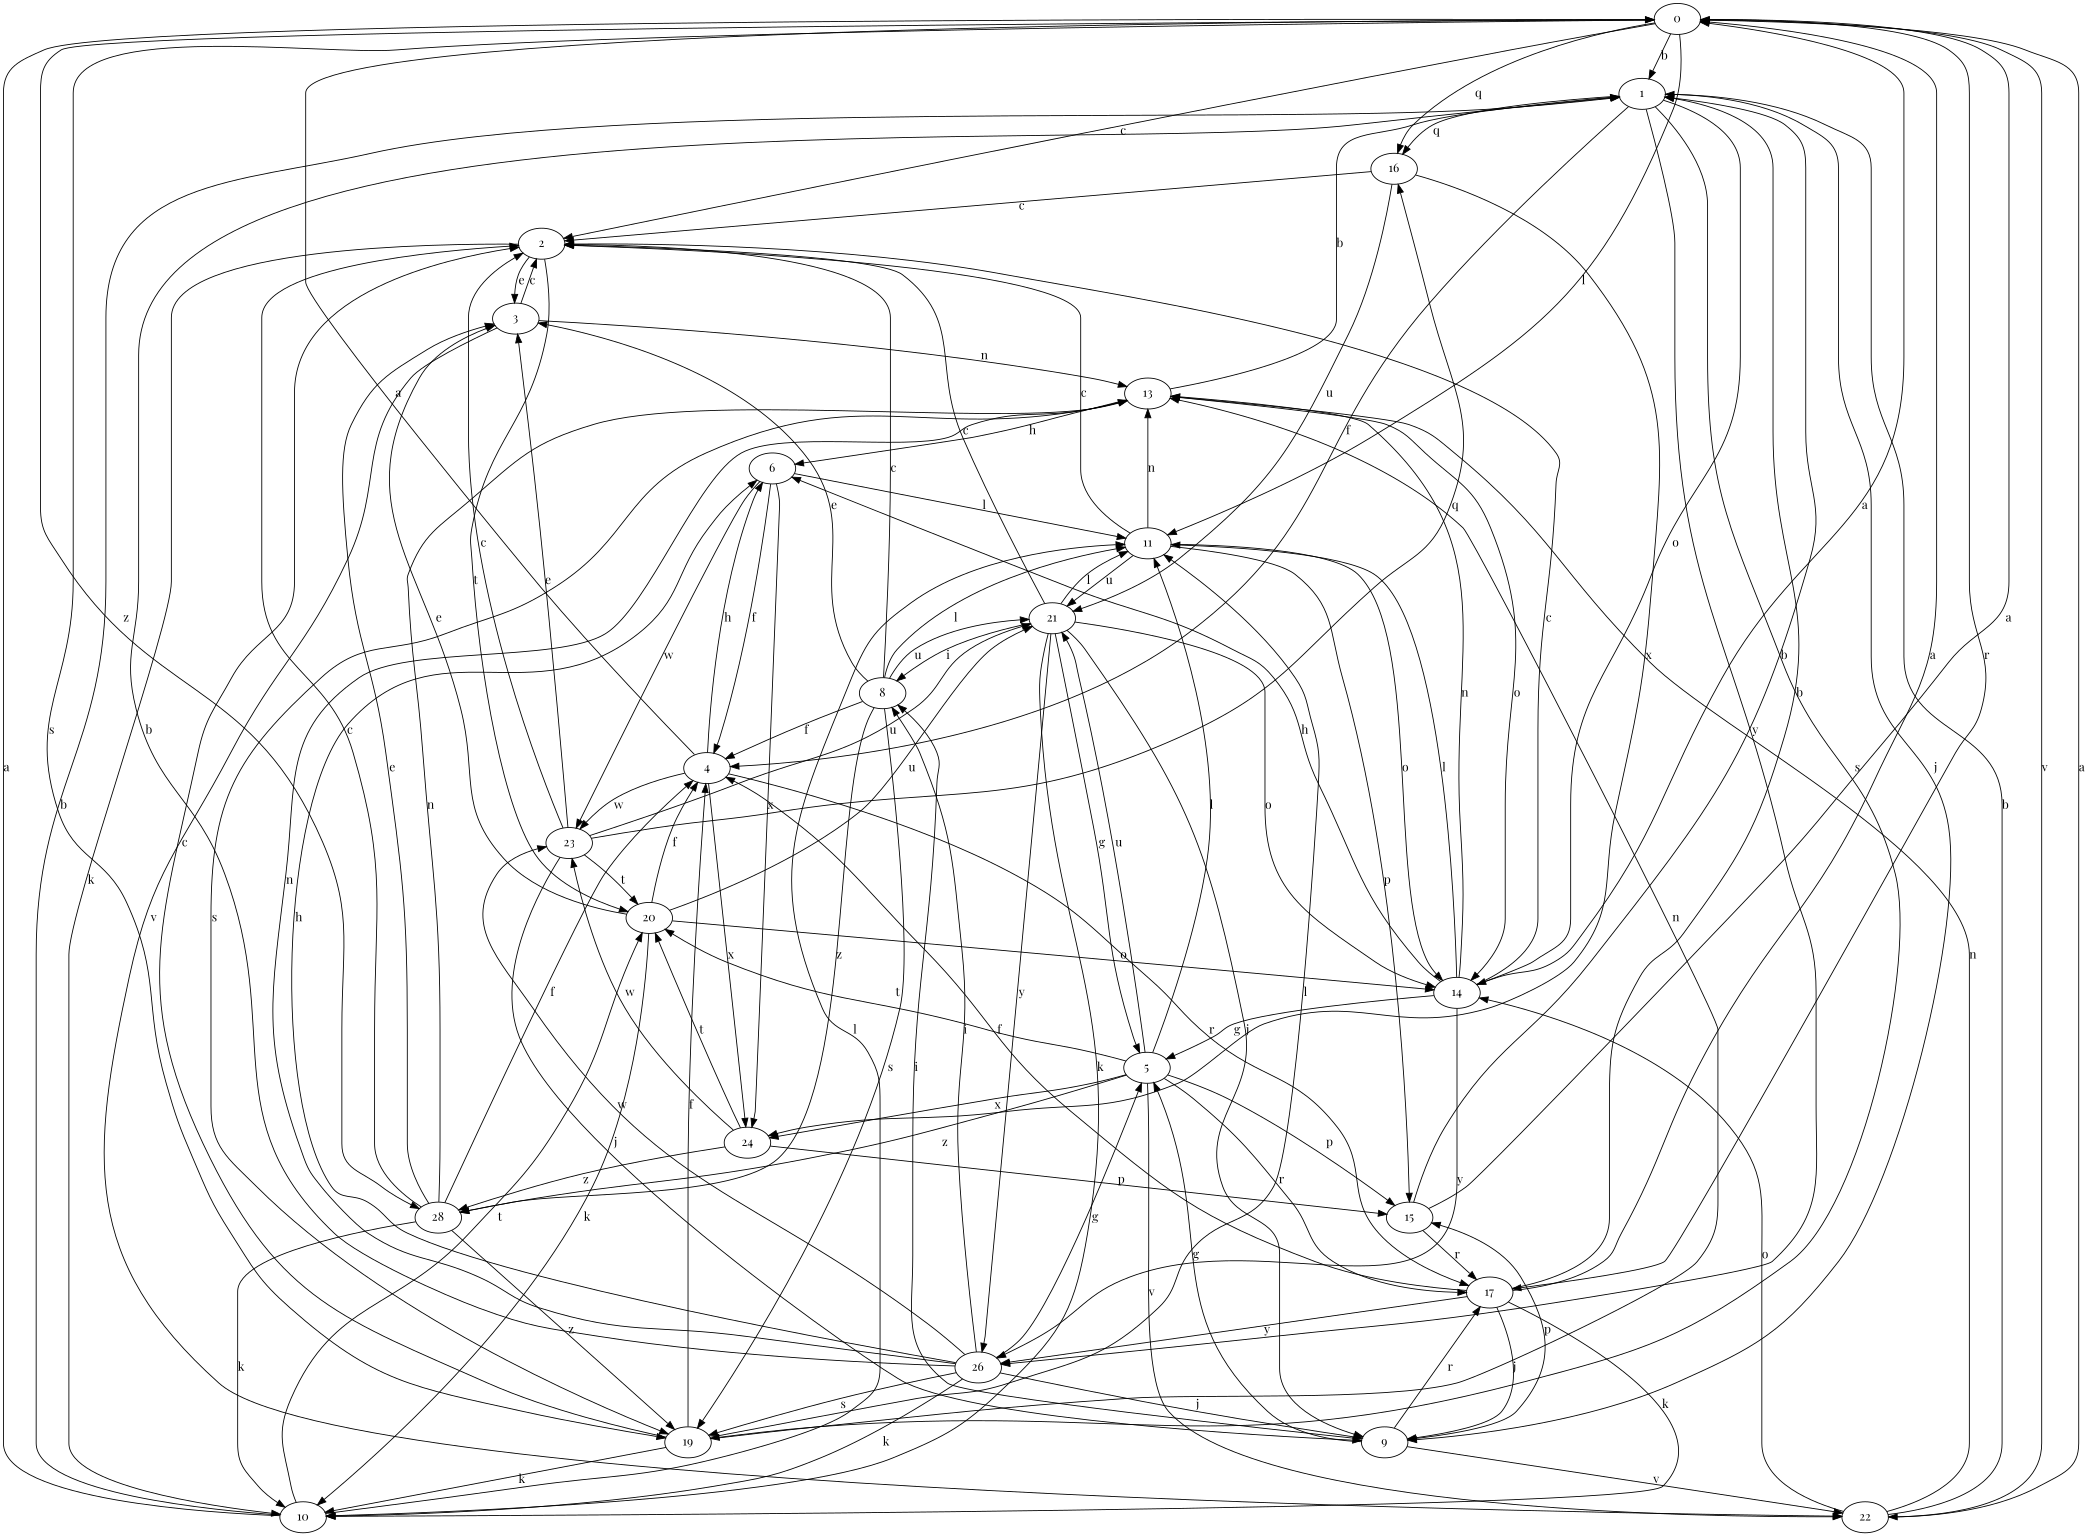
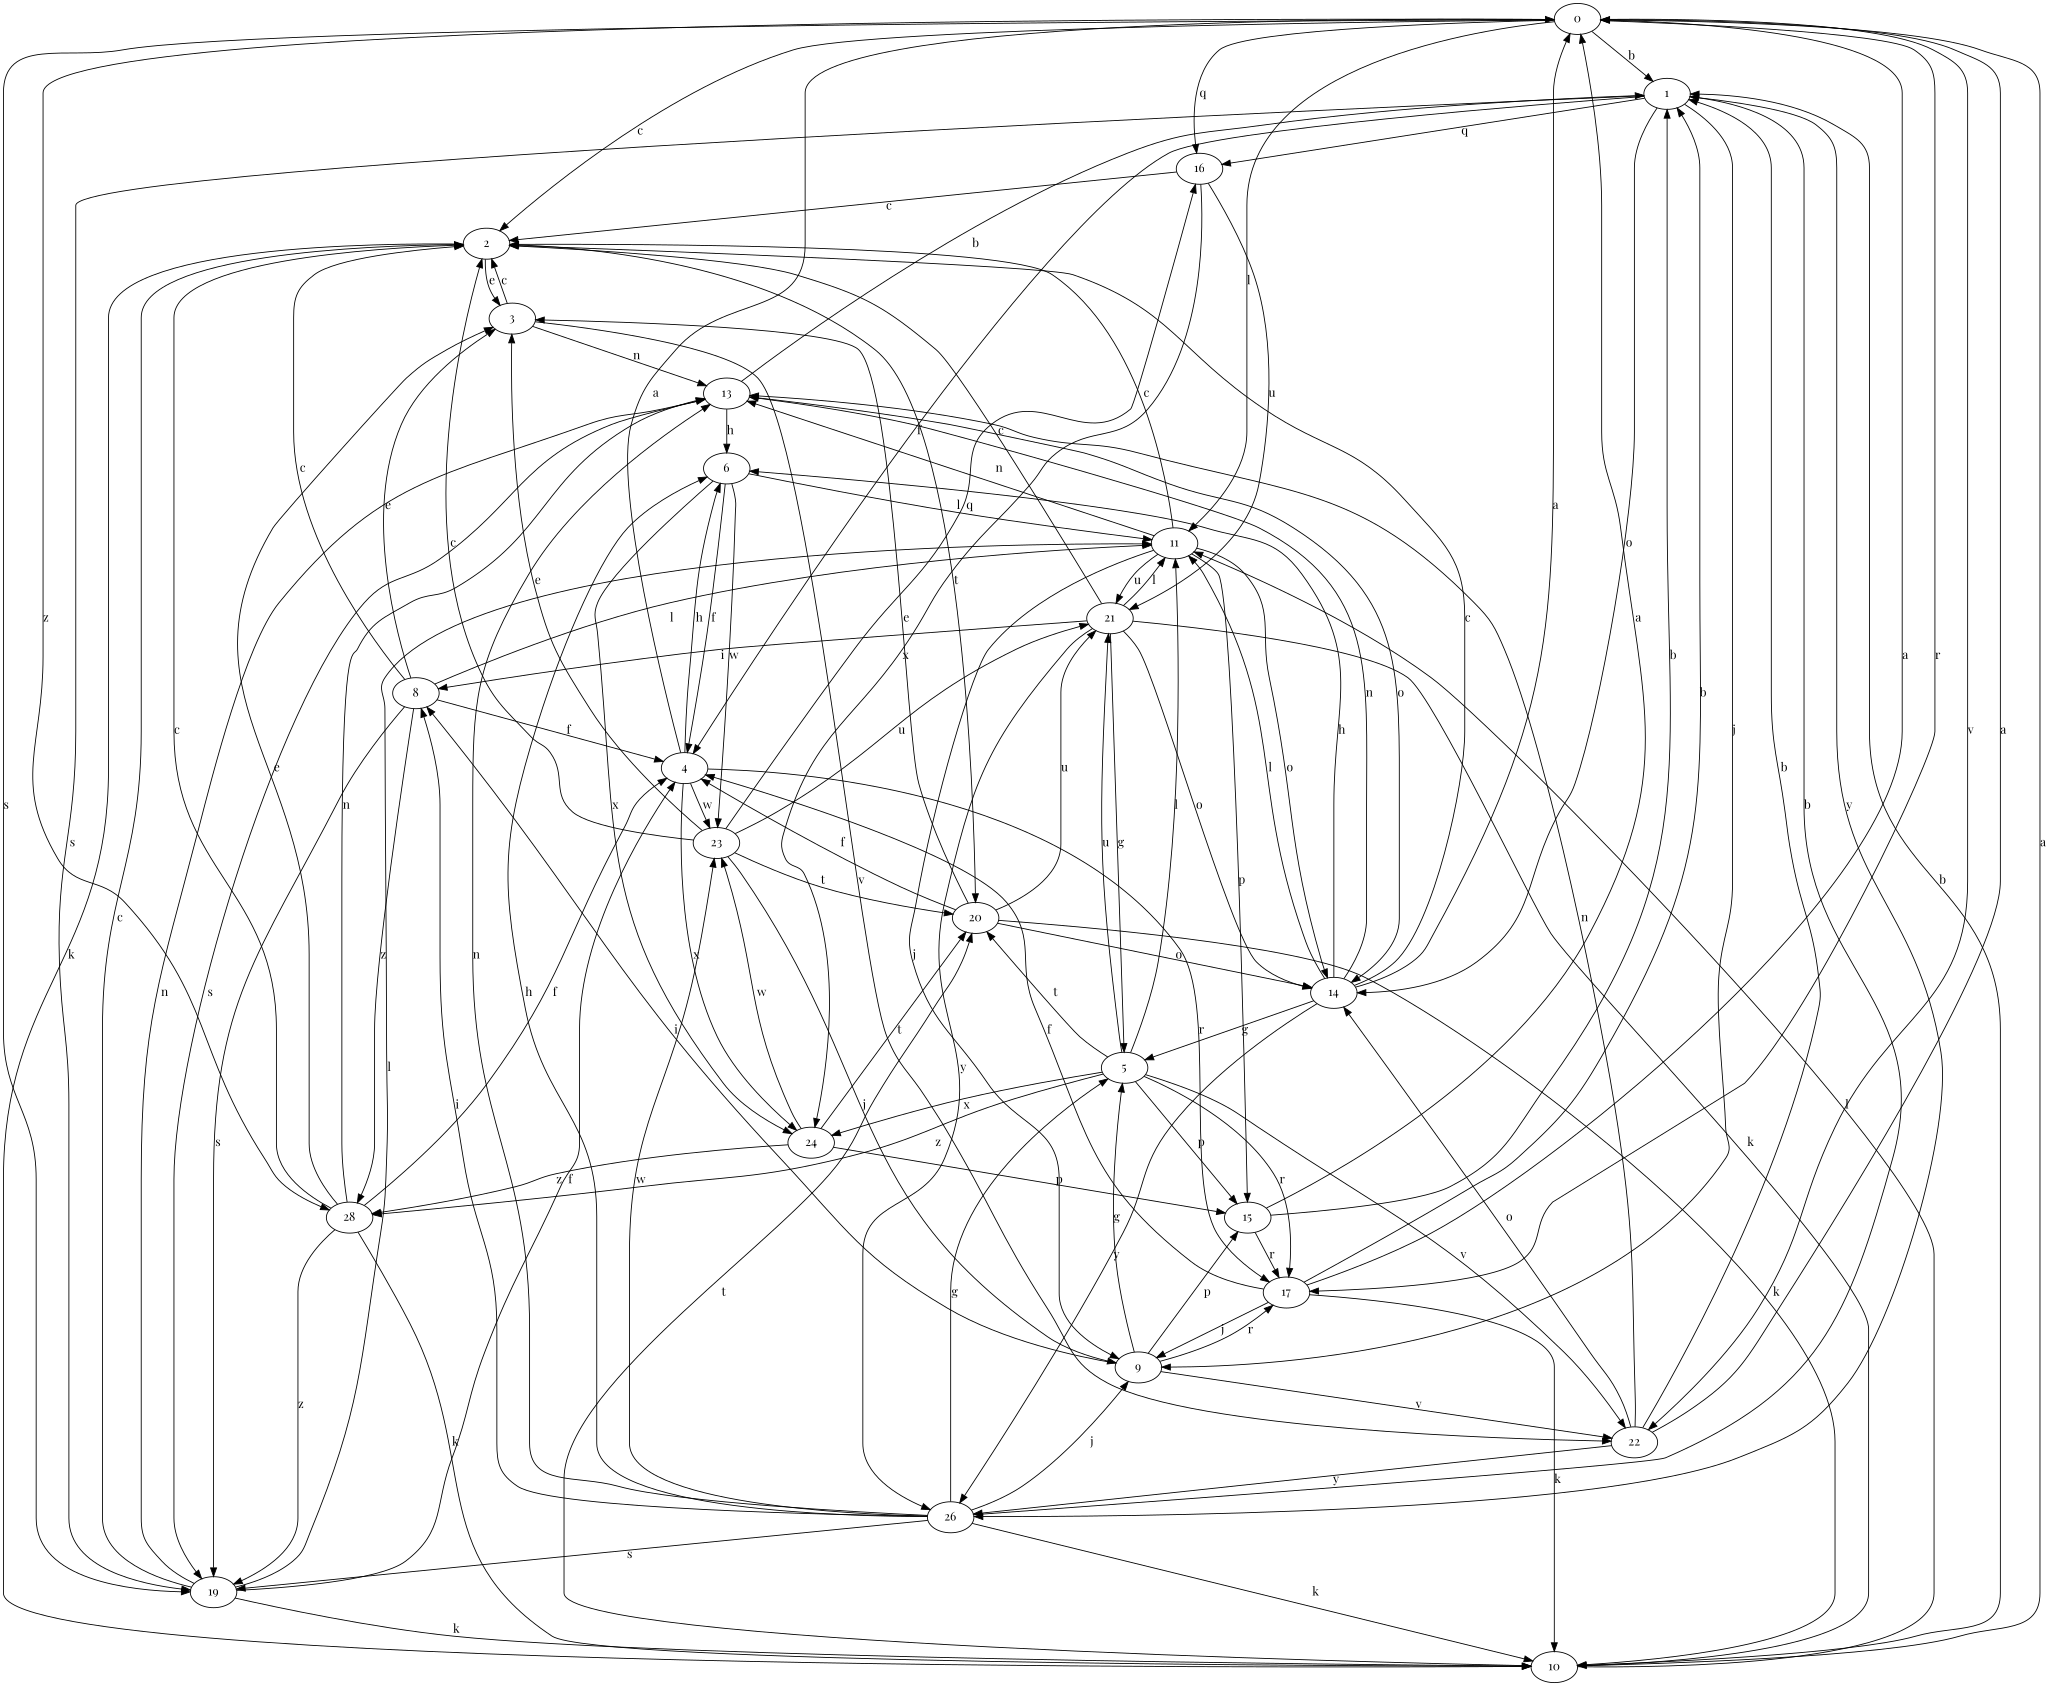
edge "8" -> "21": removed, label "u"
edge "21" -> "9": now "11" -> "9"
edge "17" -> "26": now "22" -> "26"
